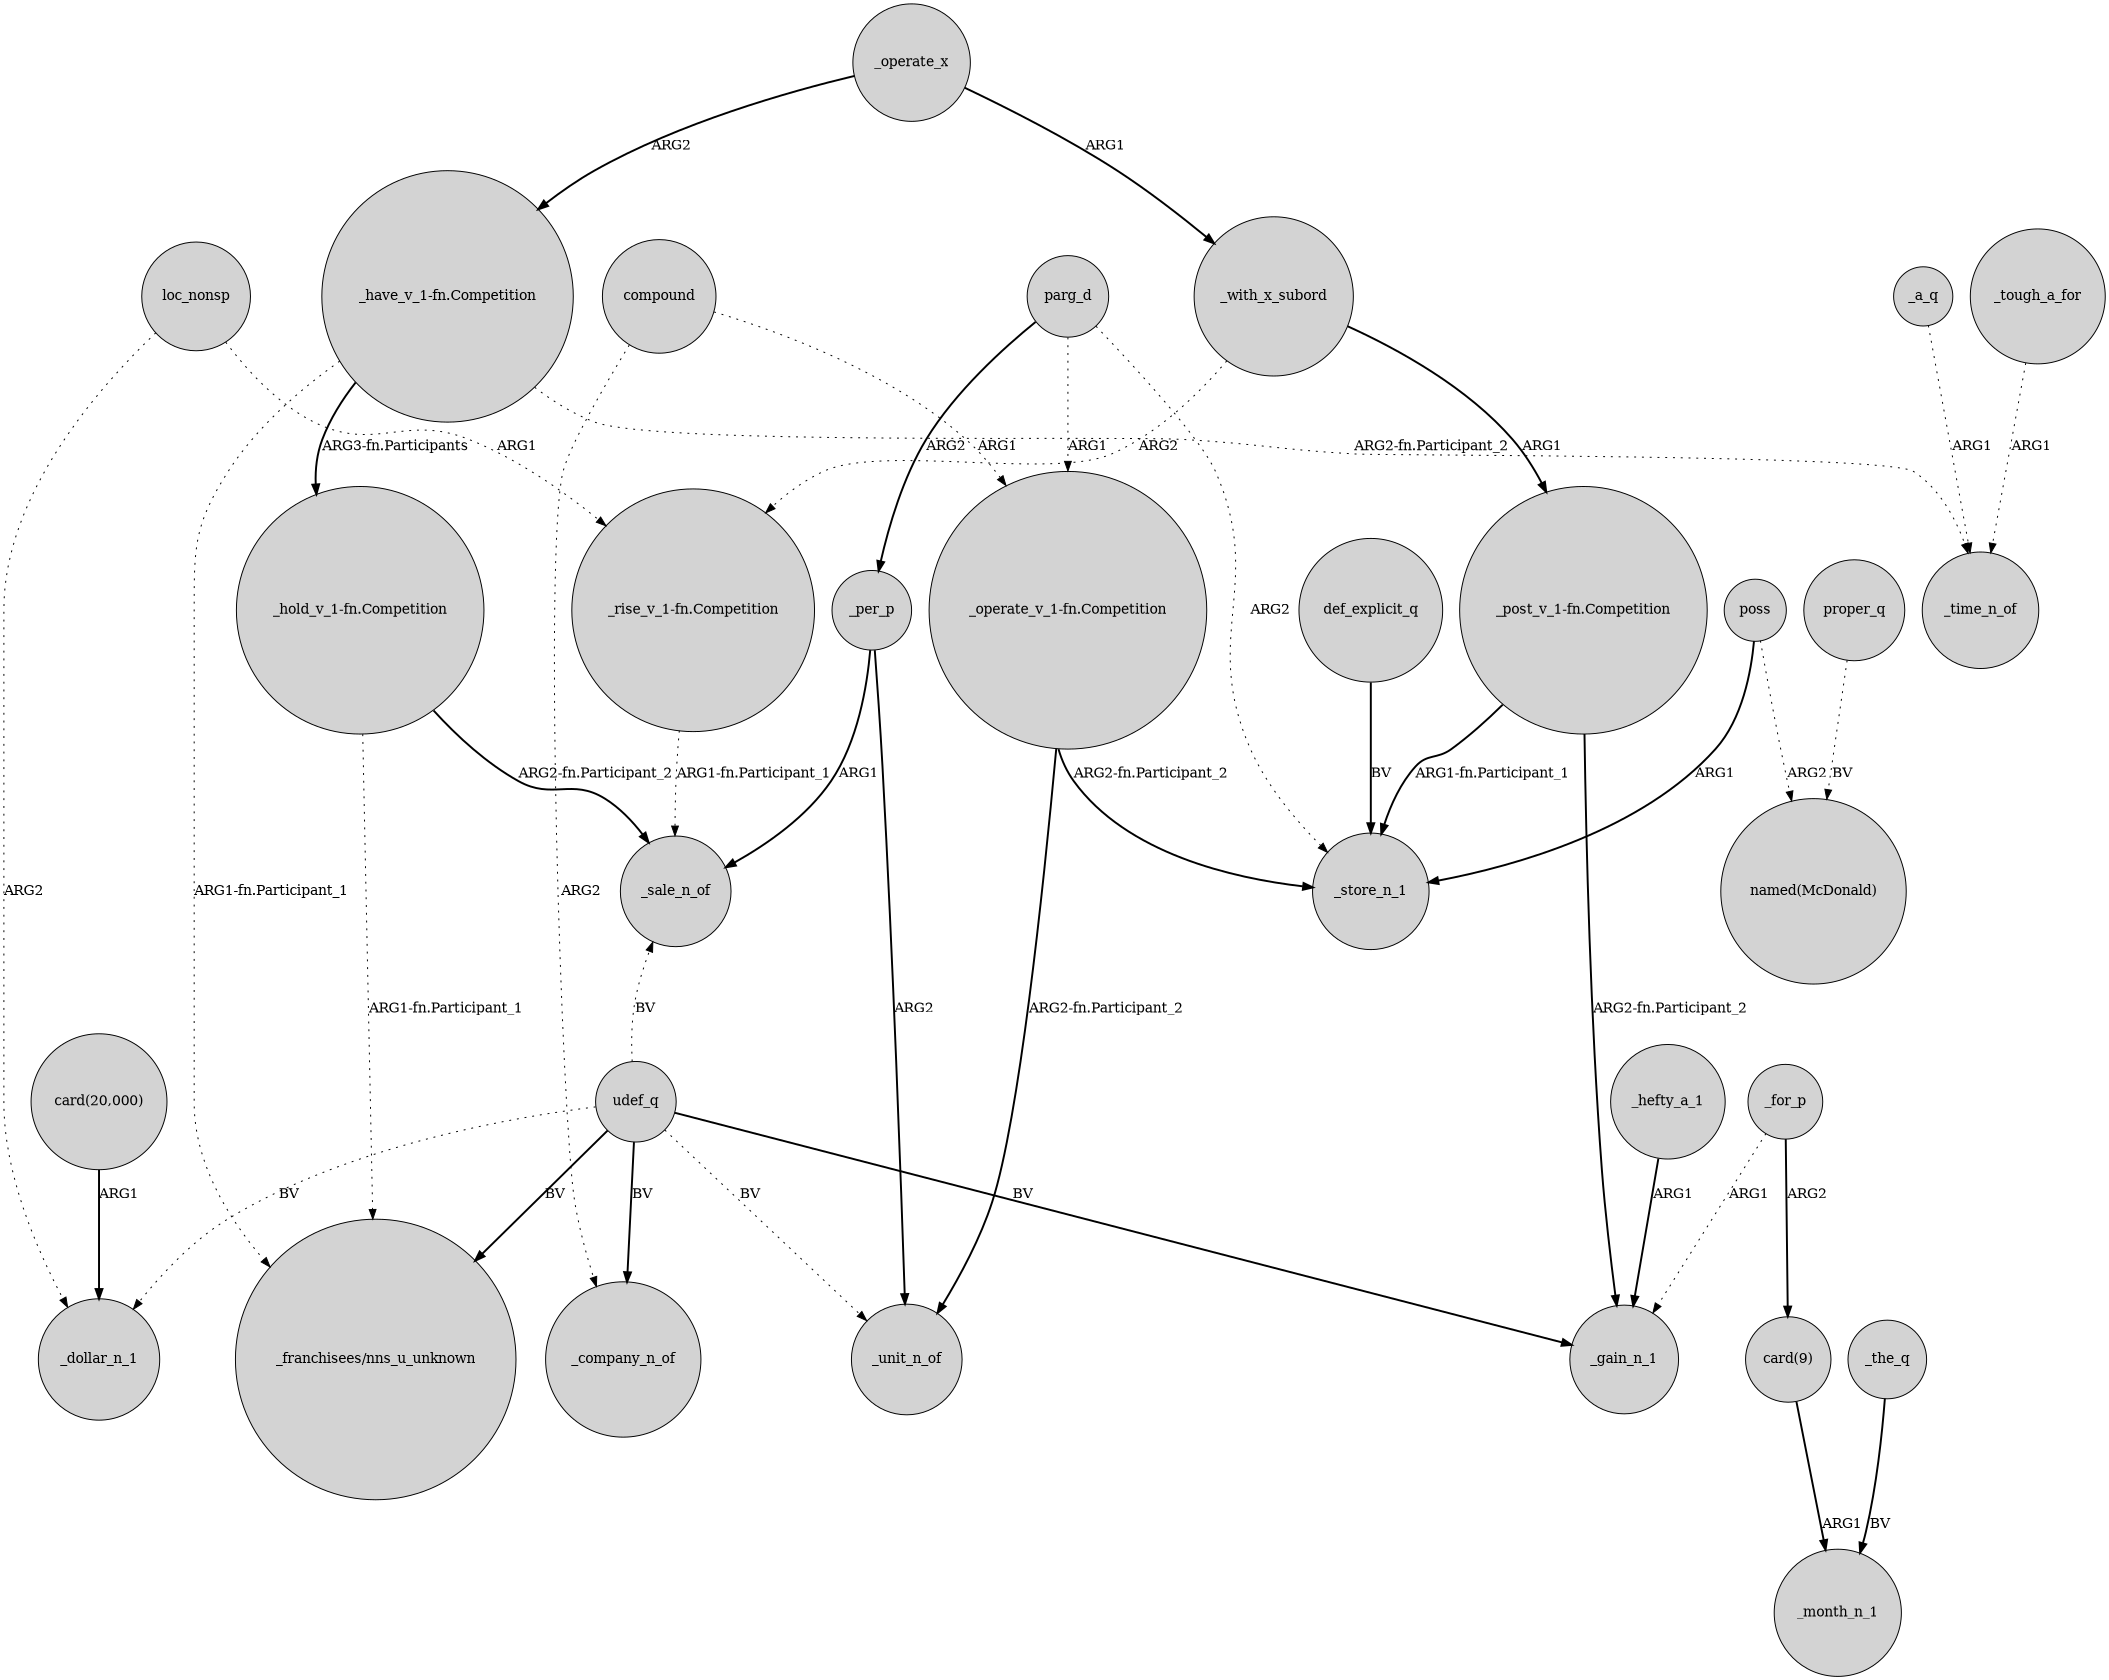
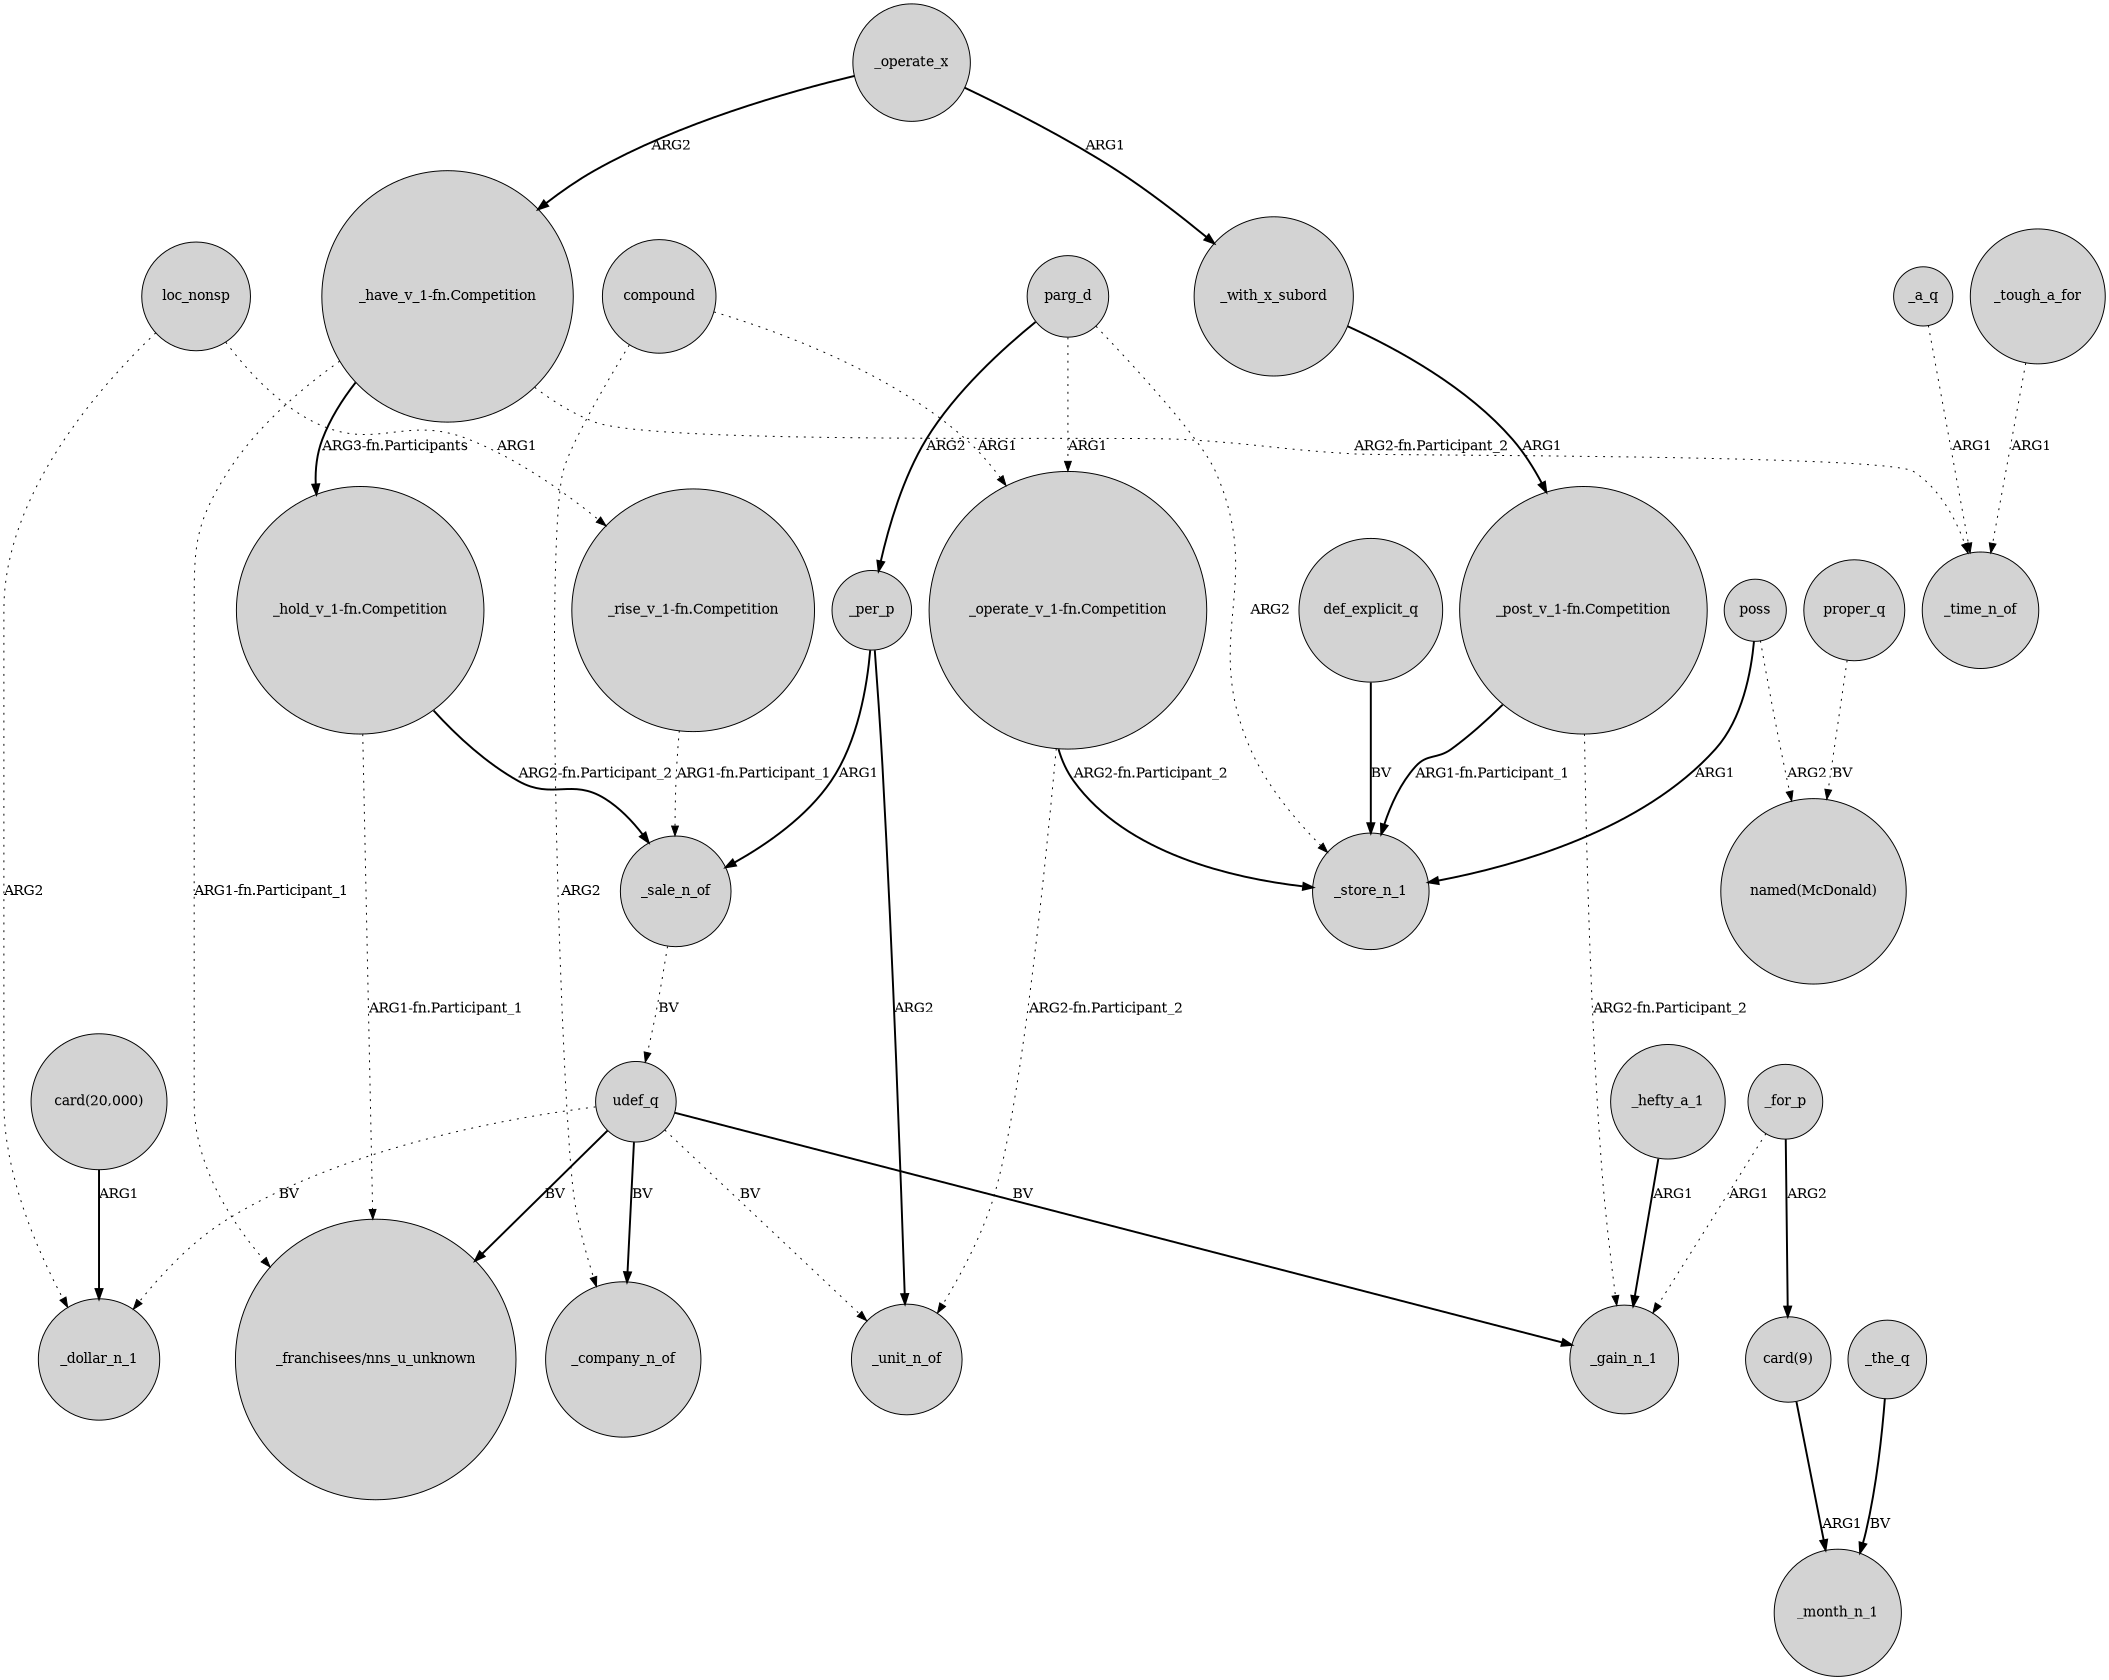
edge "_with_x_subord" -> "_rise_v_1-fn.Competition": removed, label "ARG2"
edge "udef_q" -> "_sale_n_of": reversed
edge "_post_v_1-fn.Competition" -> "_gain_n_1": style bold -> dotted
edge "_operate_v_1-fn.Competition" -> "_unit_n_of": style bold -> dotted
